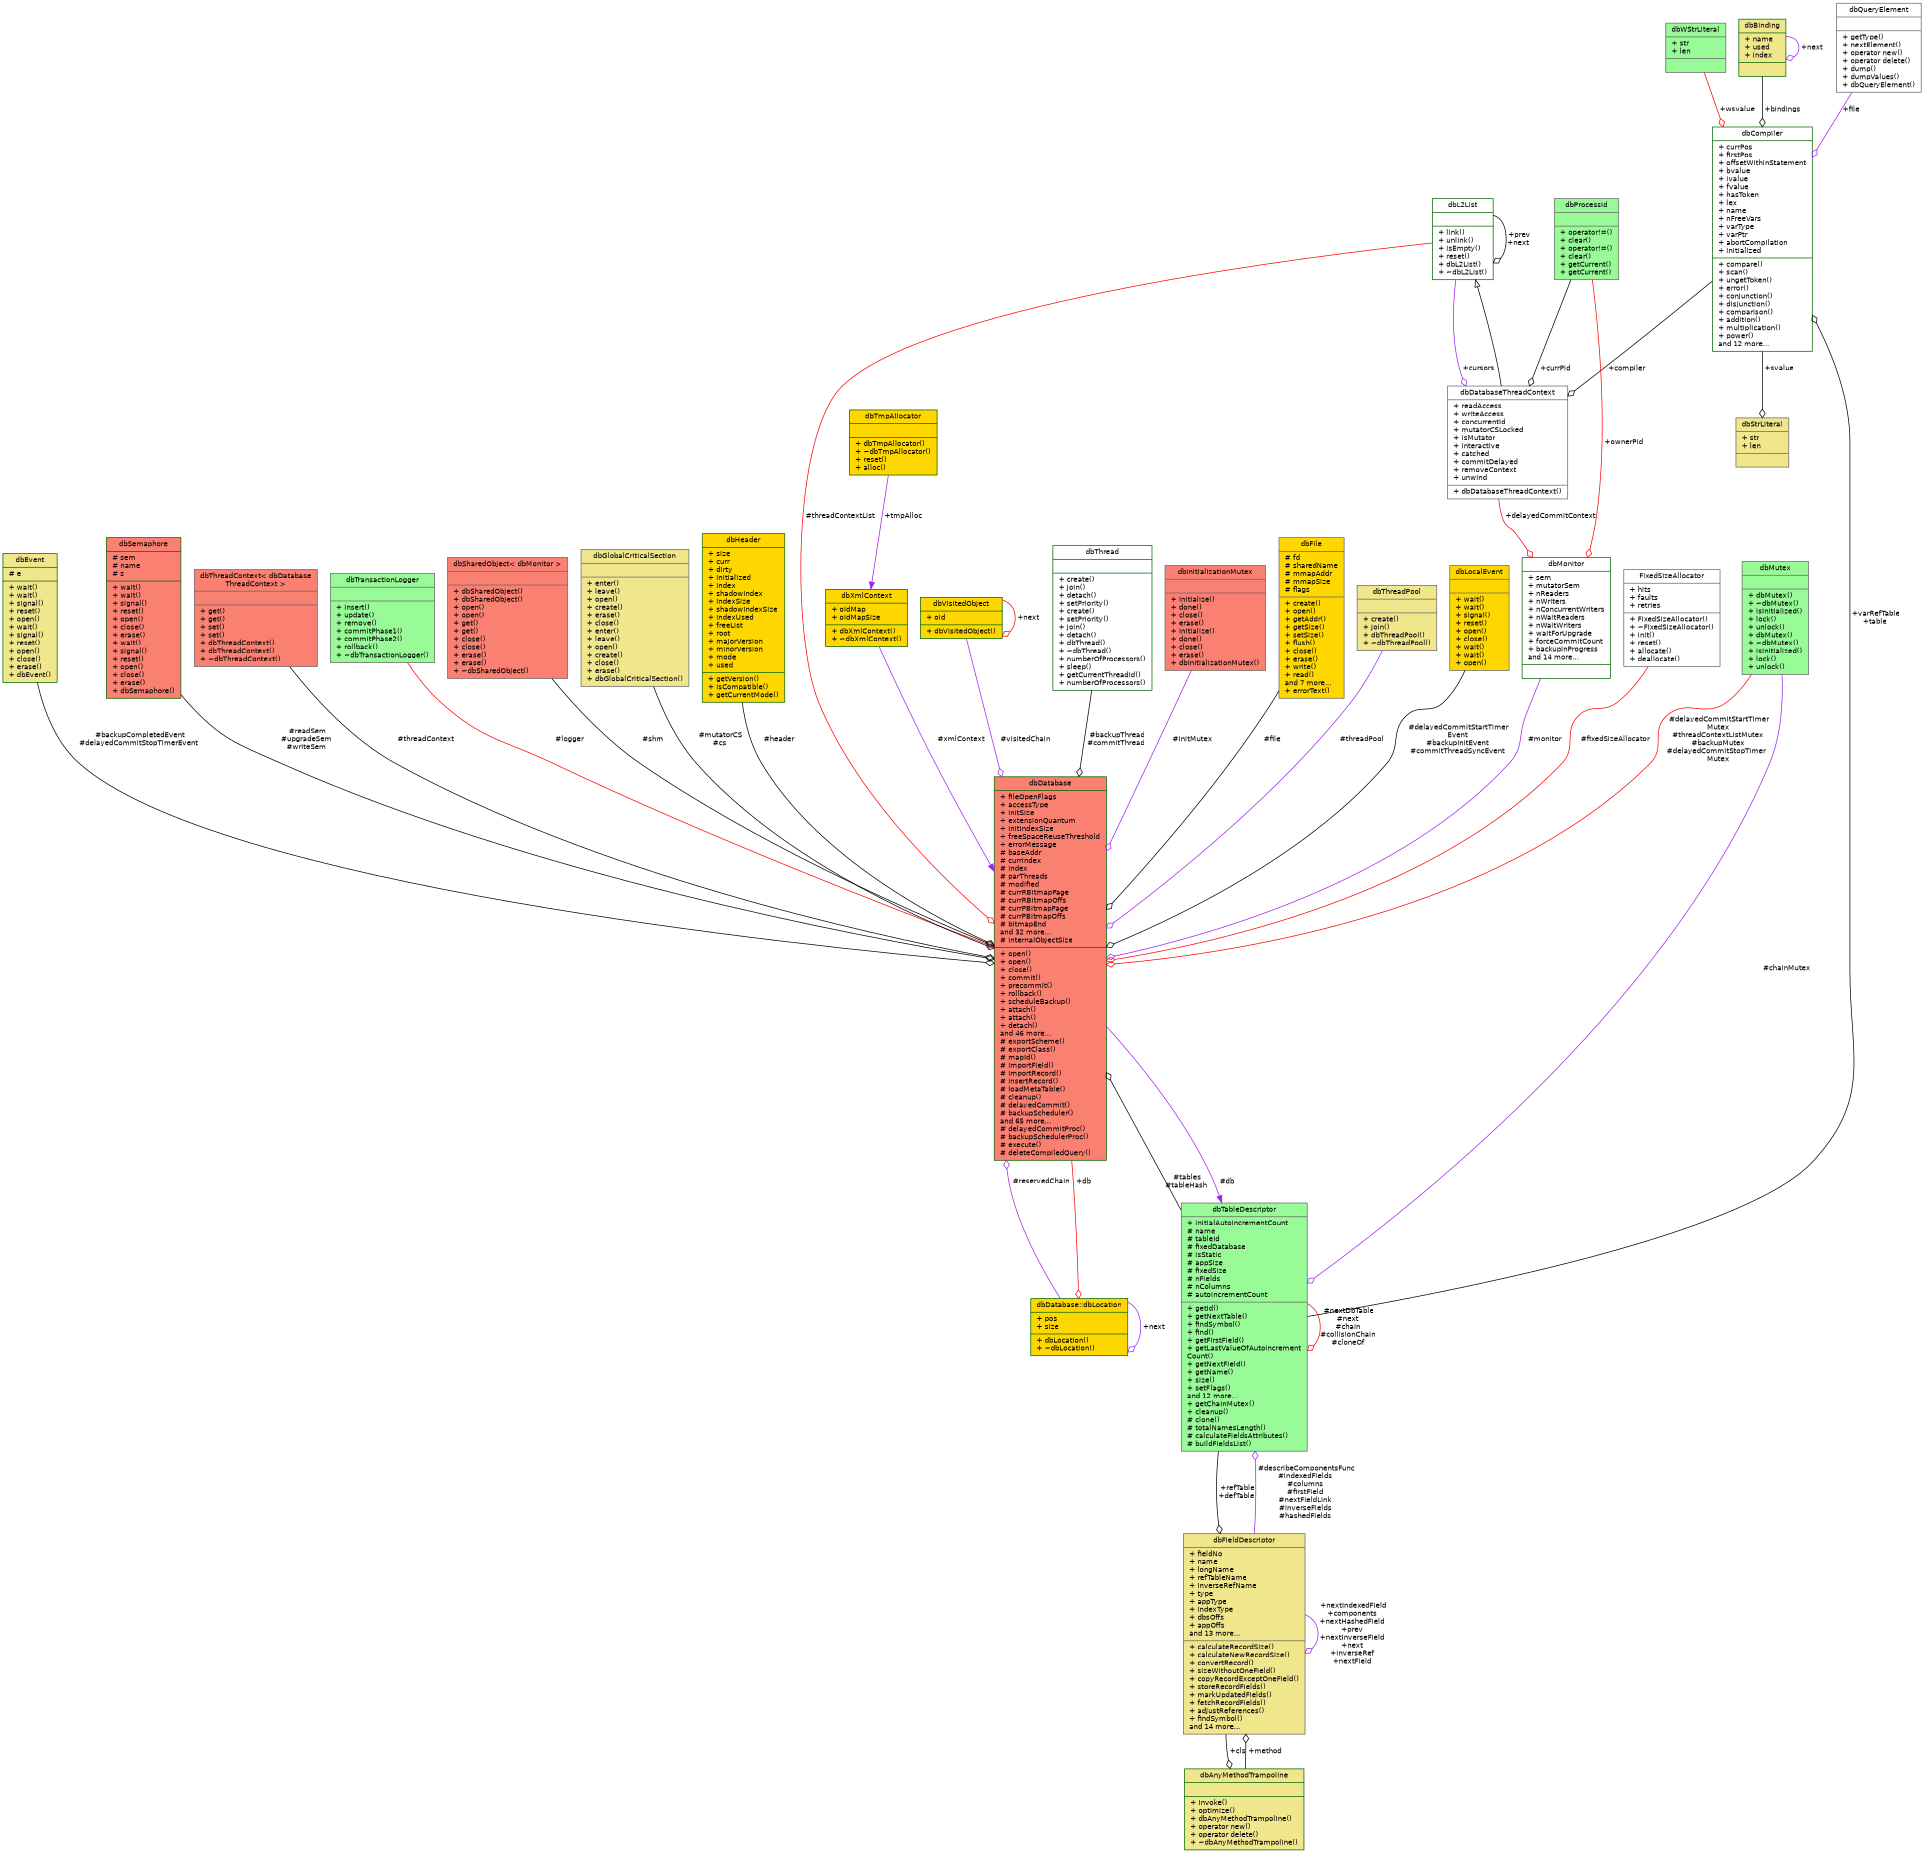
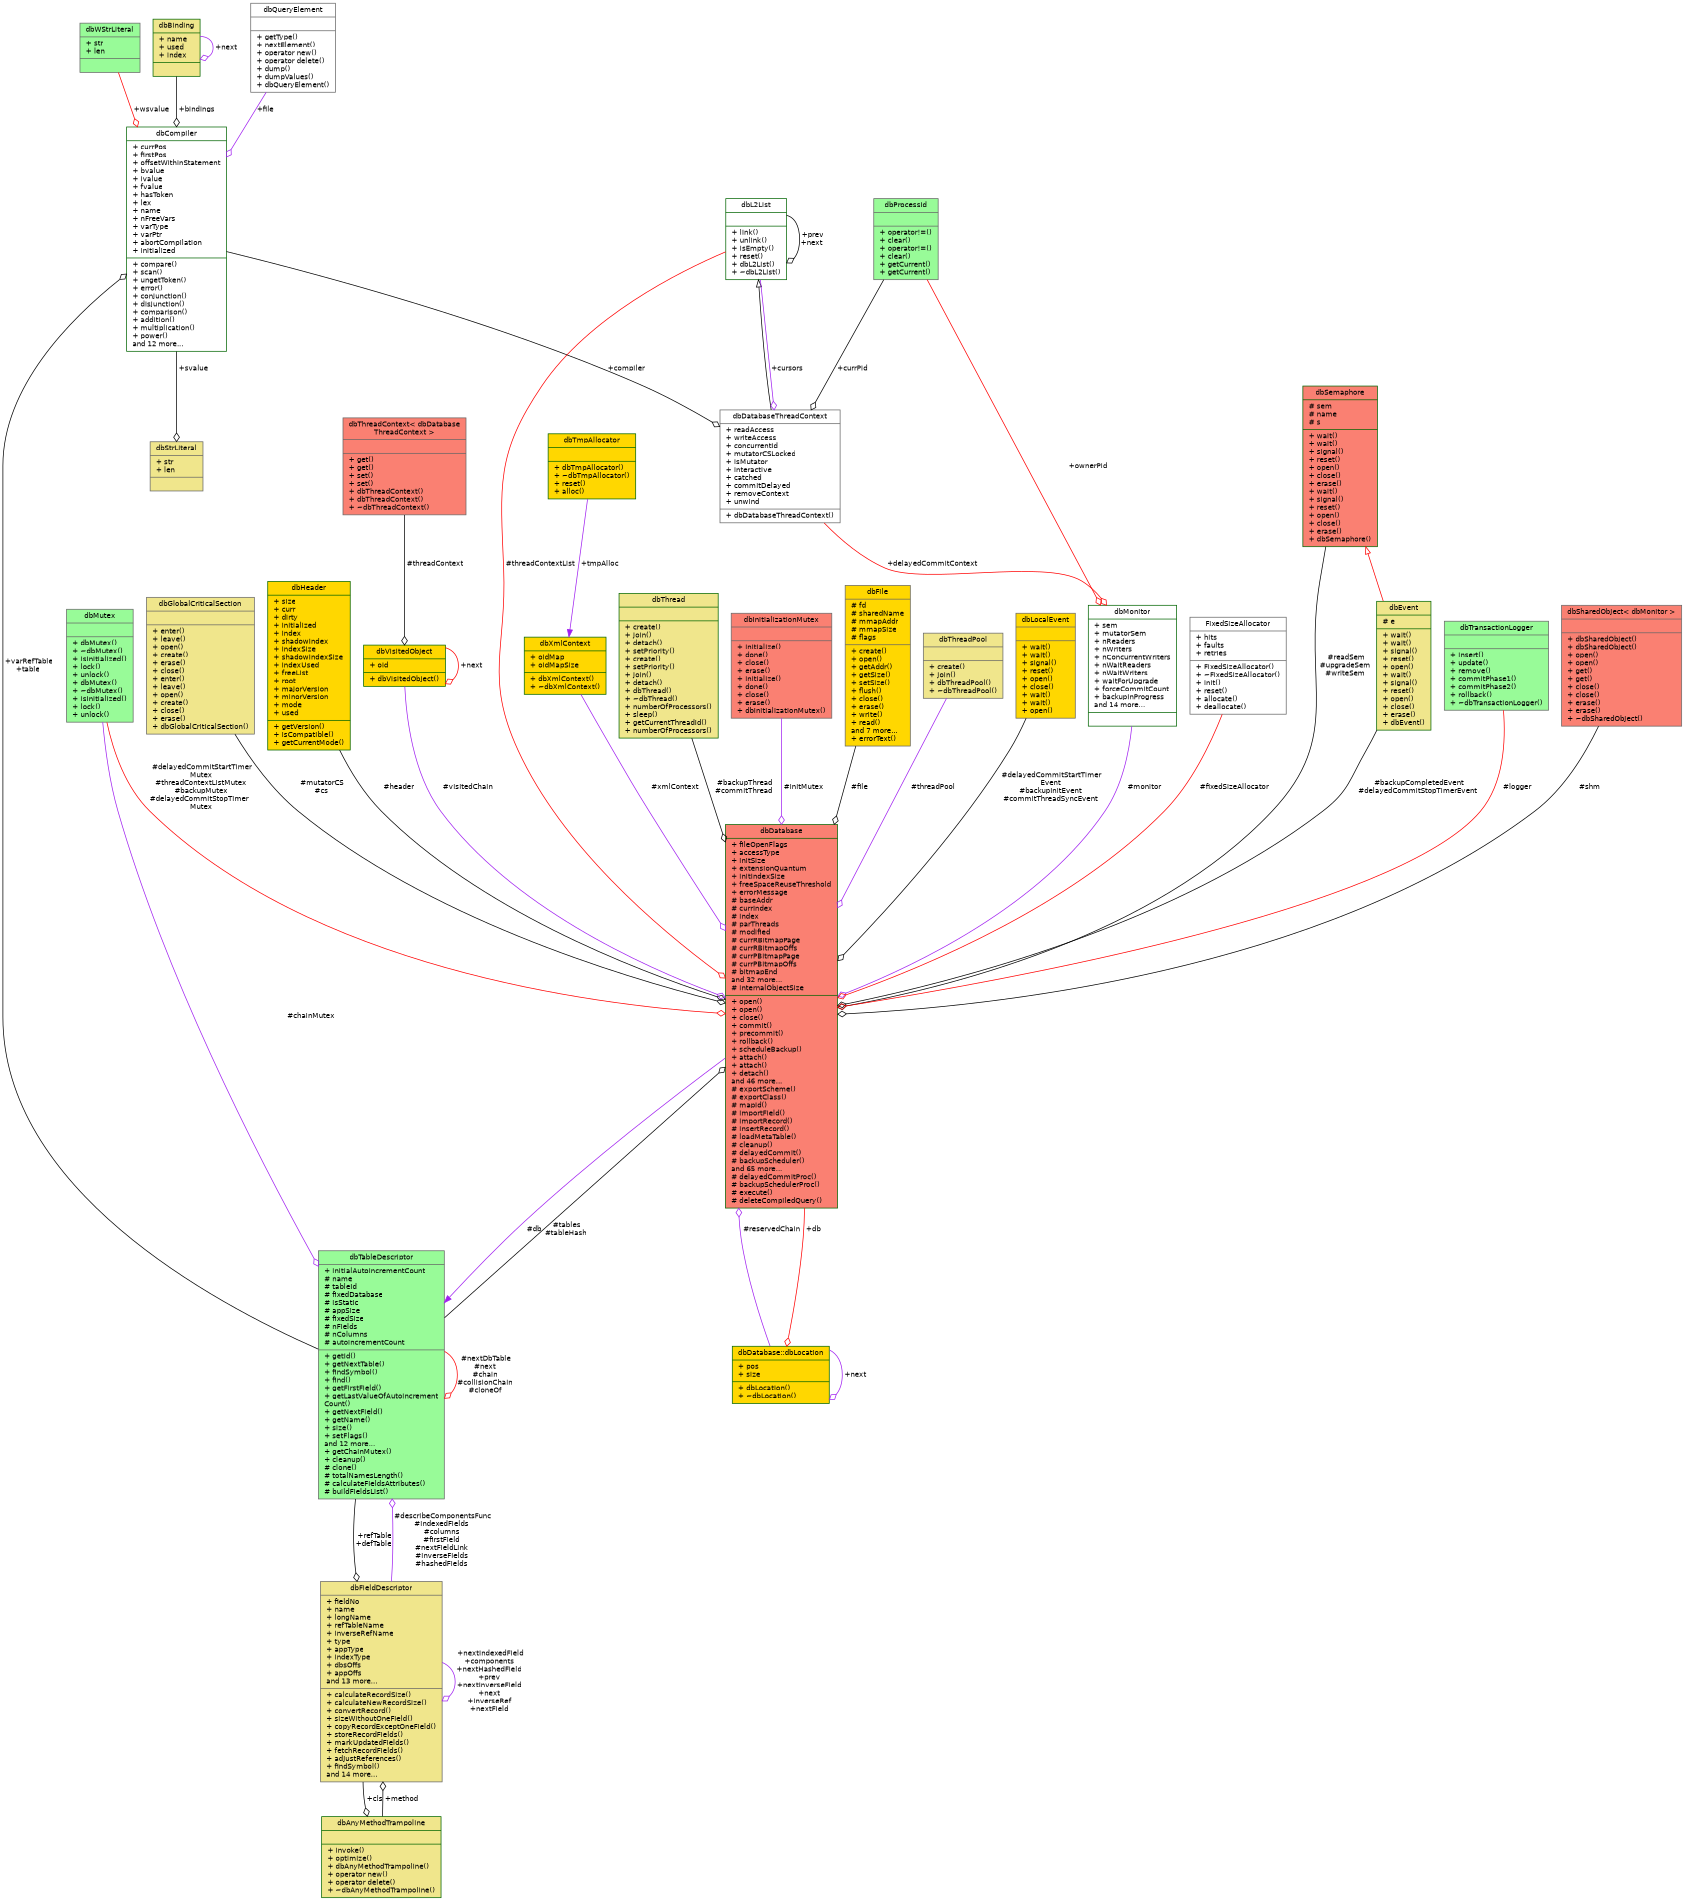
edge "dbEvent" -> "dbSemaphore": added
node "dbThread": fillcolor white -> khaki
edge "dbXmlContext" -> "dbDatabase": arrowhead normal -> odiamond
edge "dbThreadContext< dbDatabase" -> "dbDatabase": now "dbThreadContext< dbDatabase" -> "dbVisitedObject"
